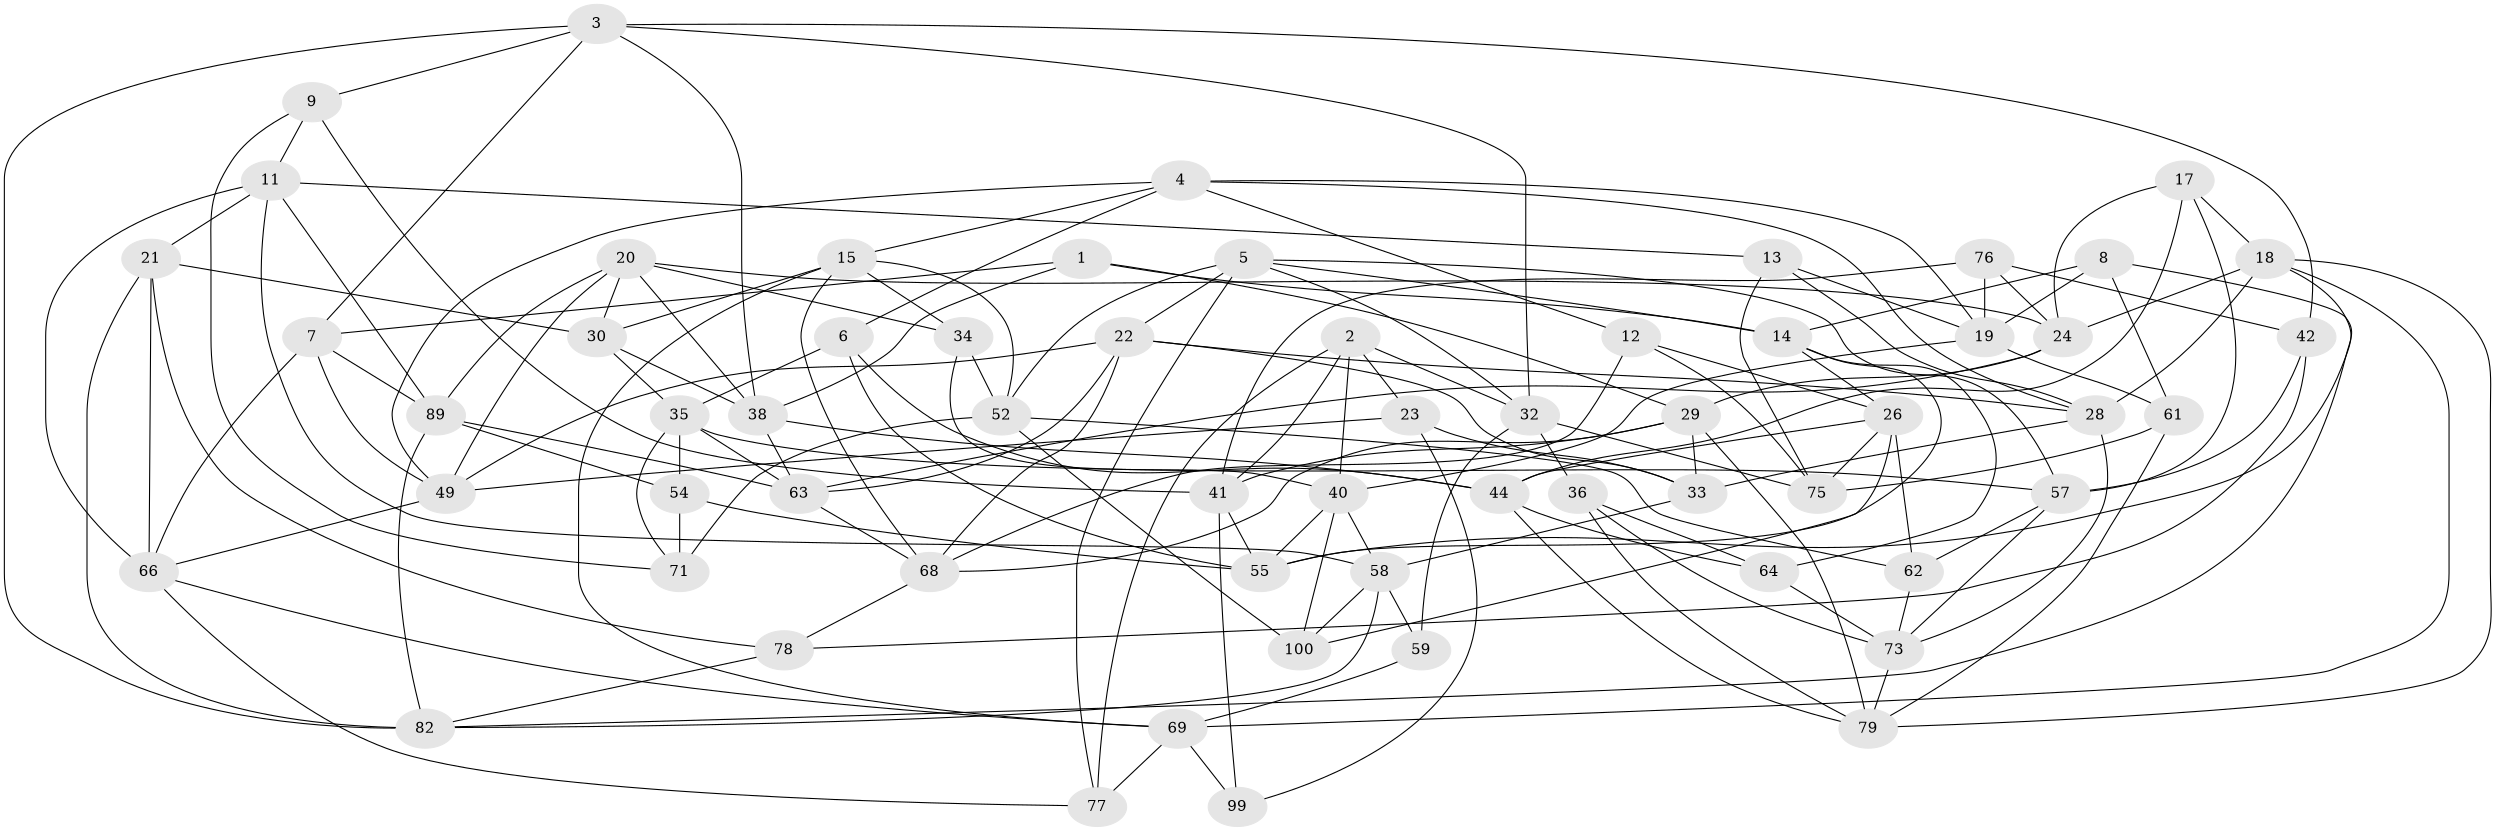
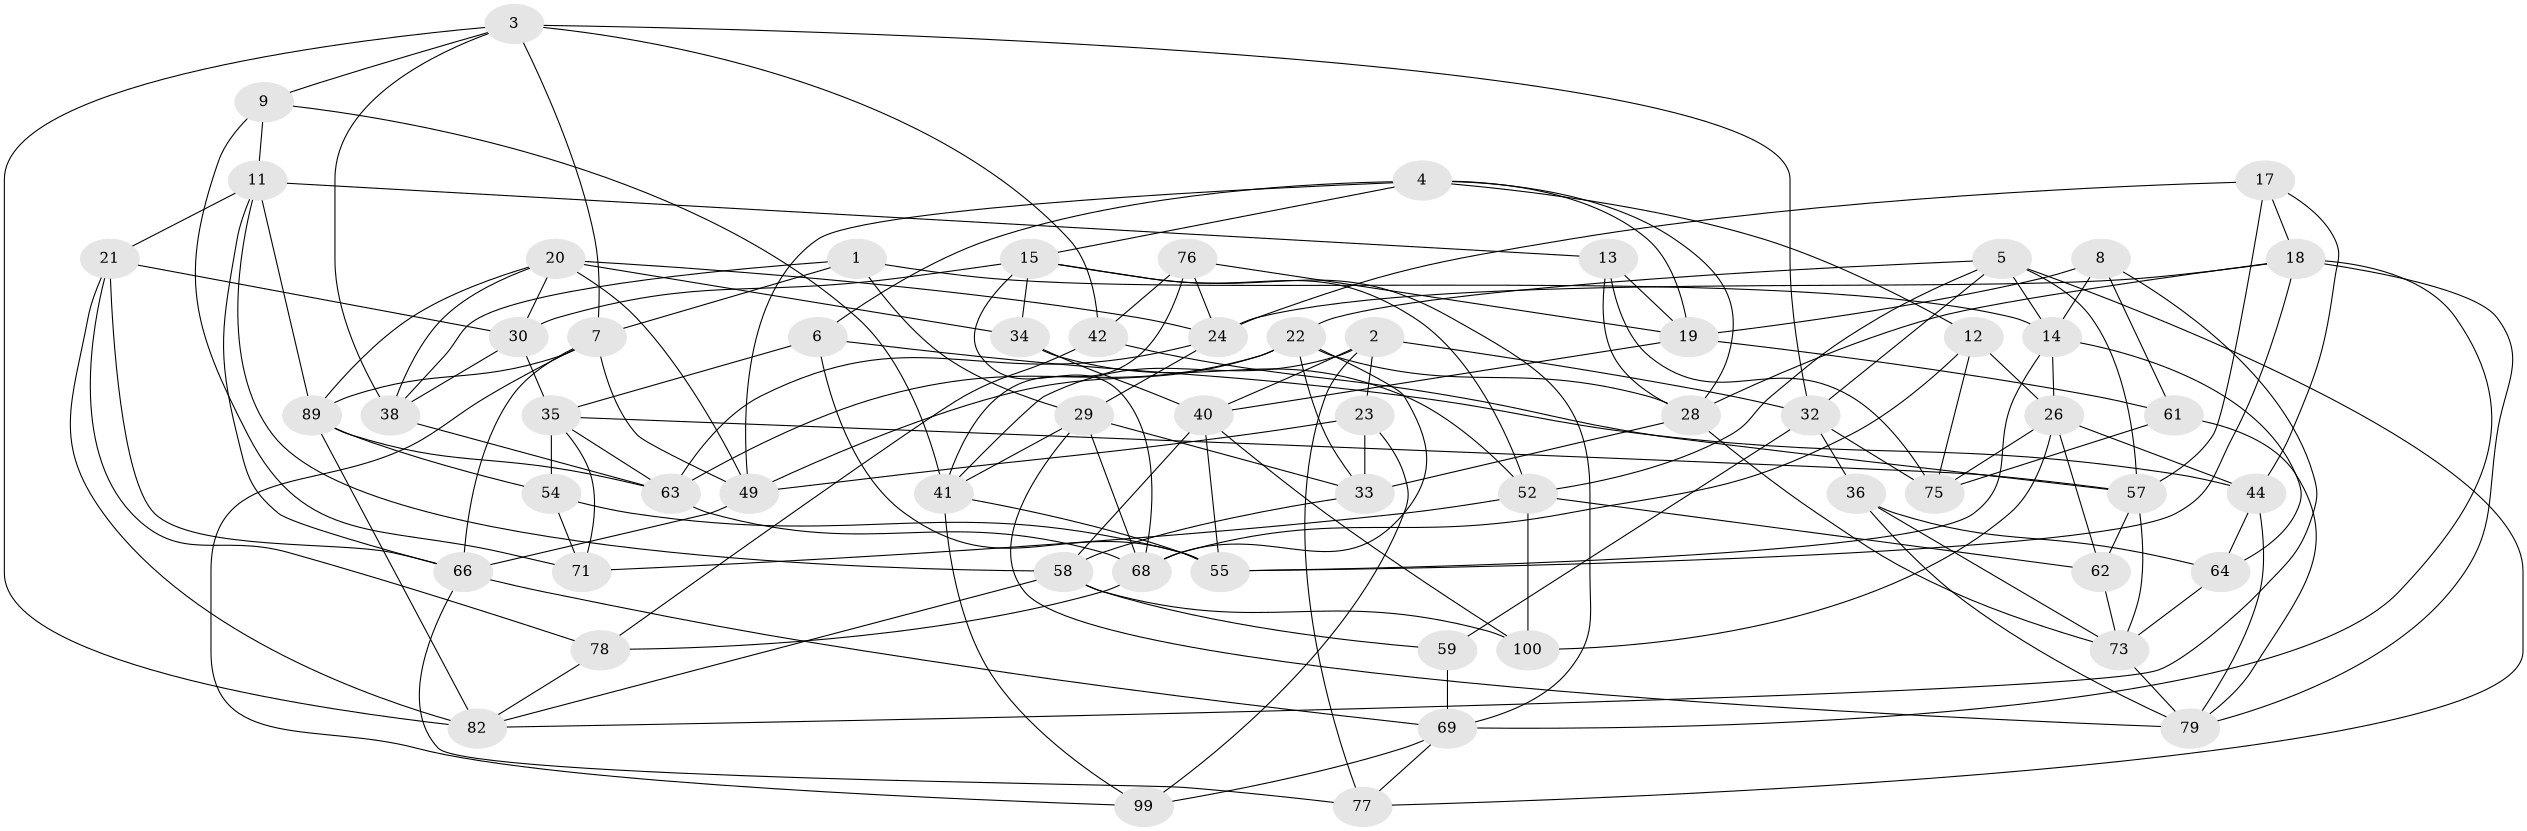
edge "38" -- "44": removed
edge "7" -- "99": added
